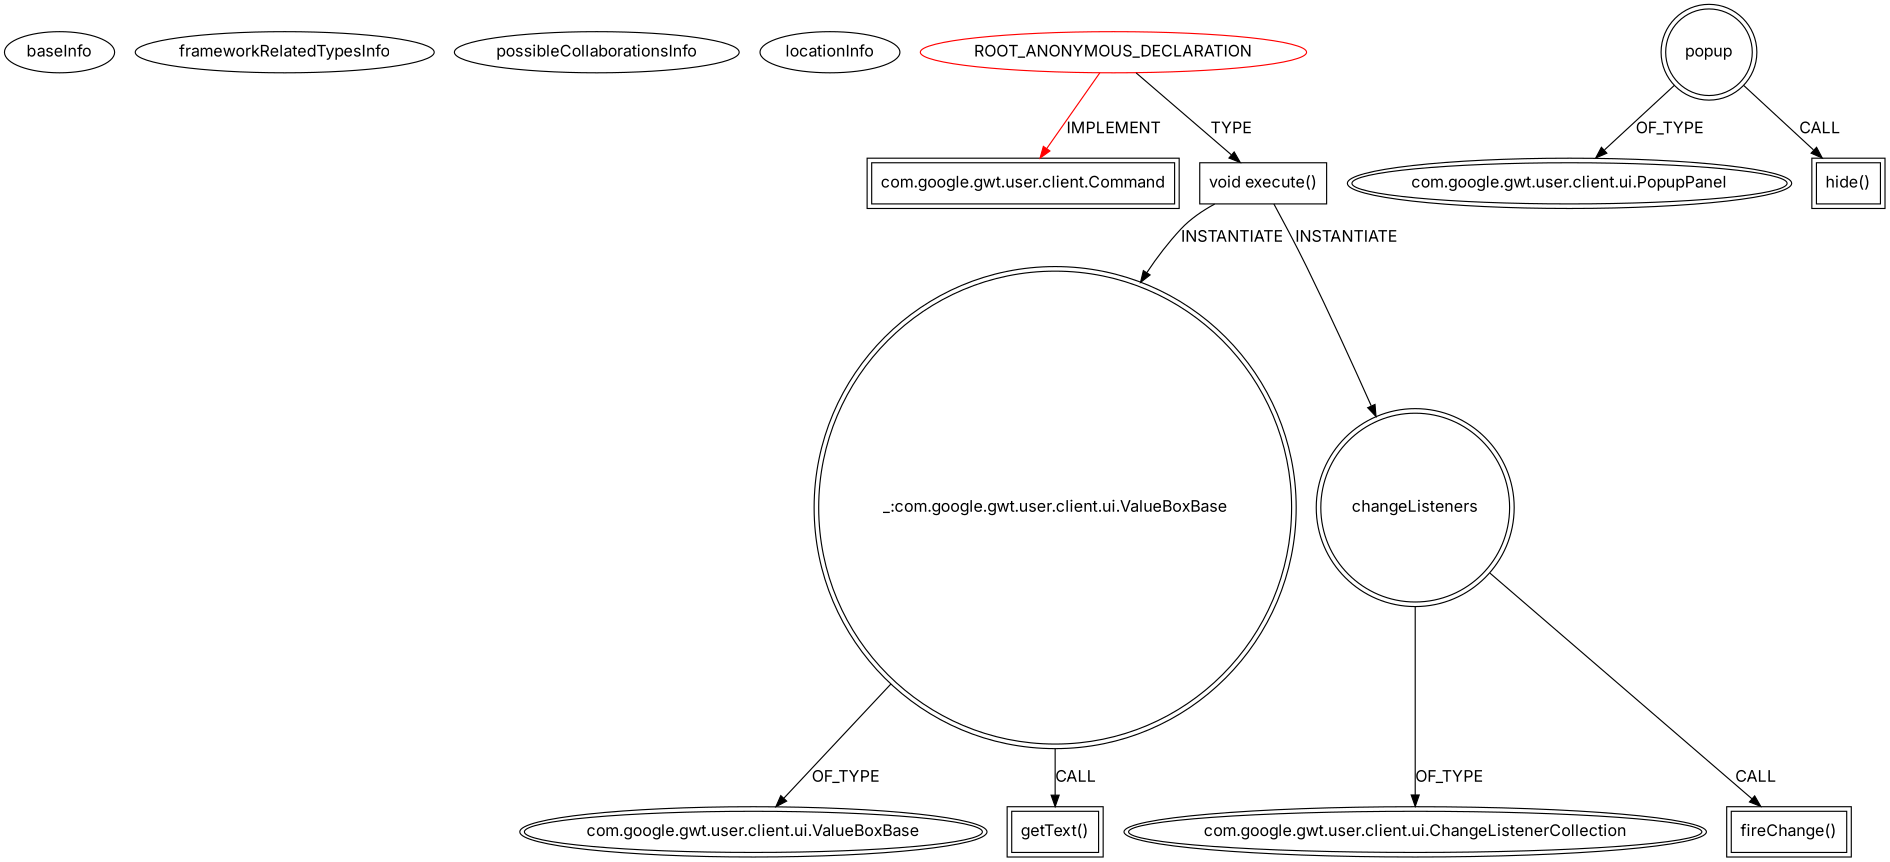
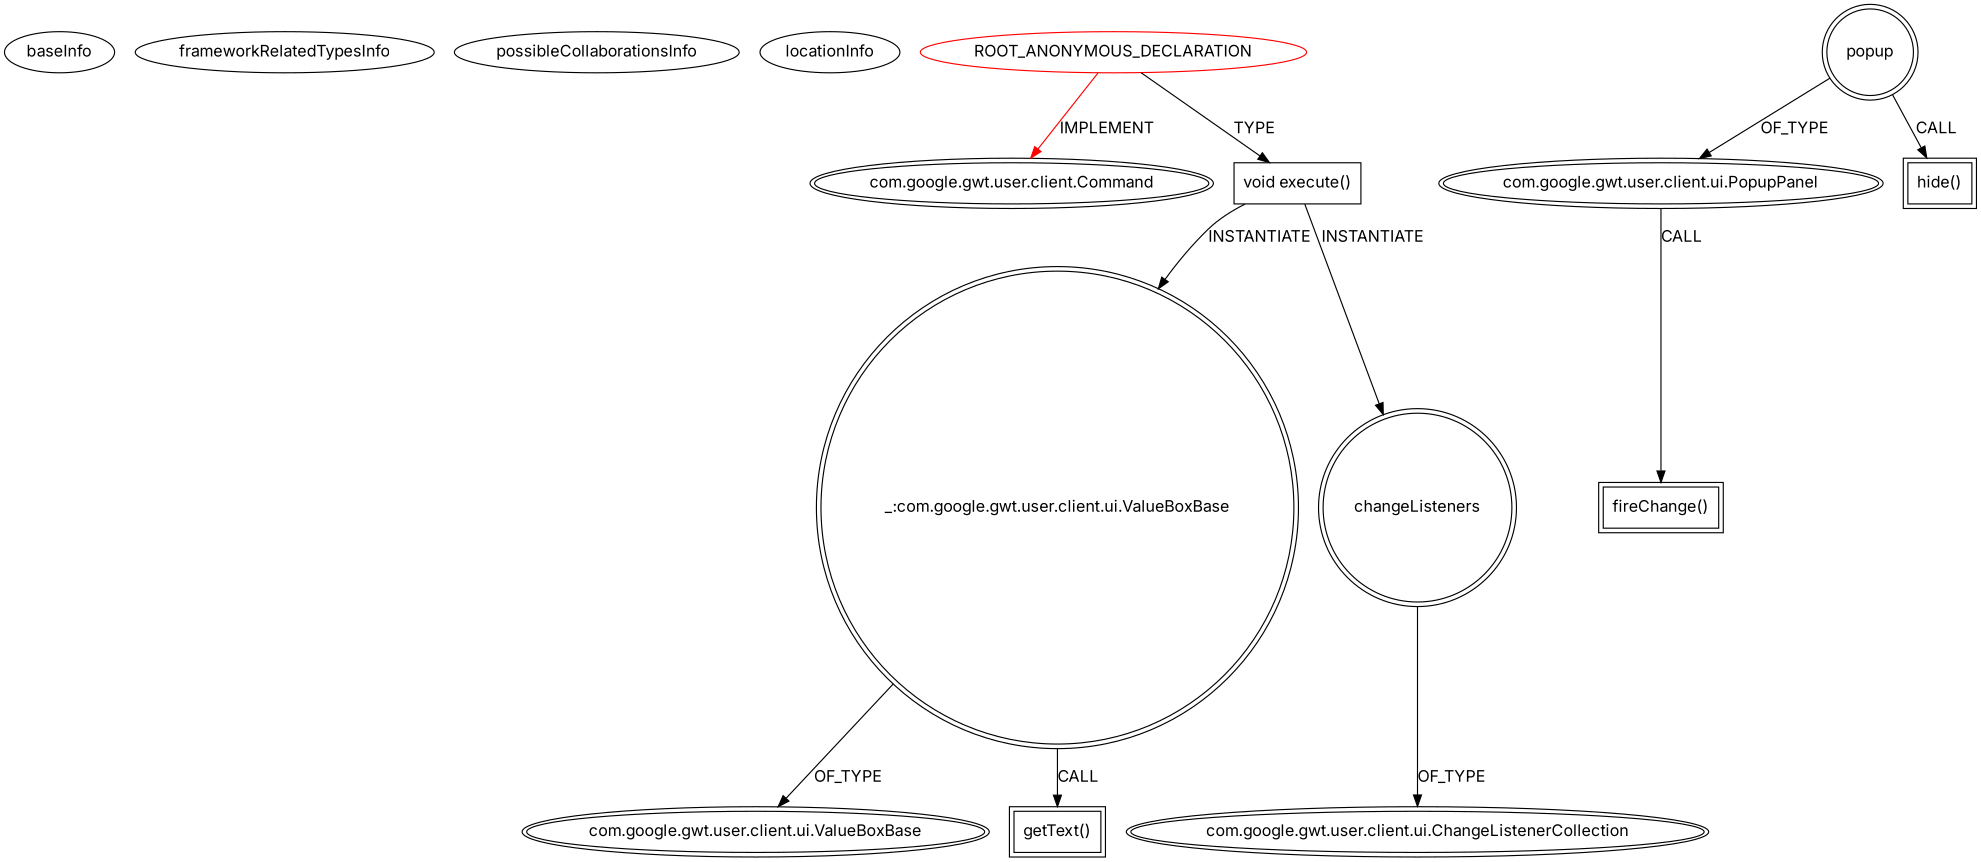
node "com.google.gwt.user.client.Command": shape box -> ellipse
edge "changeListeners" -> "fireChange()": now "com.google.gwt.user.client.ui.PopupPanel" -> "fireChange()"
